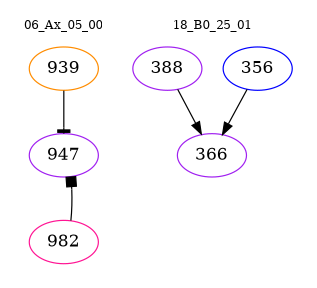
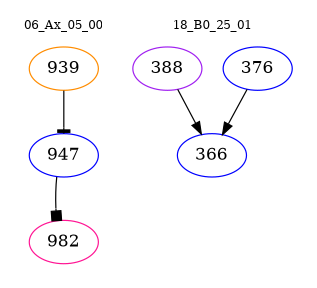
node "356": label "356" -> "376"
node "947": color purple -> blue
node "366": color purple -> blue
edge "982" -> "947": reversed
